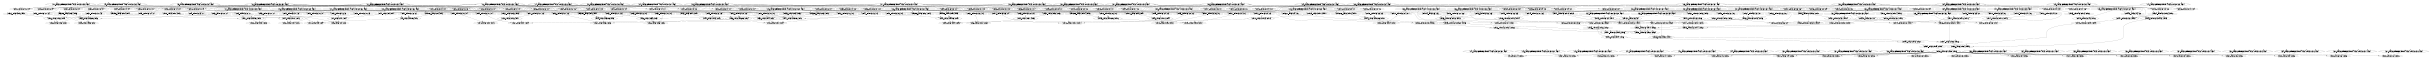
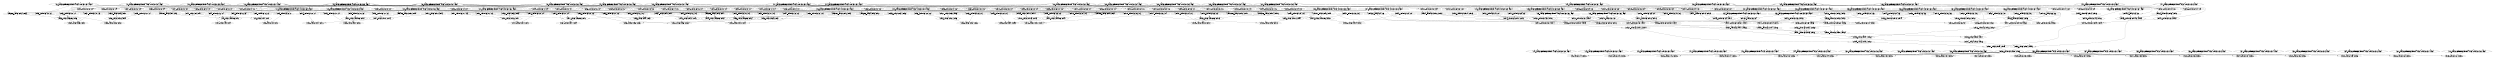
node "%add94.neg = add i92 %mul90, %mul89": label "%add94.neg = add i92 %mul90, %mul89" -> "%add94.neg = add i32 %mul90, %mul89"
node "%add165 = add nsw i32 %mul164, %mul163": label "%add165 = add nsw i32 %mul164, %mul163" -> "%add165 = add nsw i32 %mul864, %mul163"
node "%sub180 = sub nsw i32 %mul178, %mul179": added
